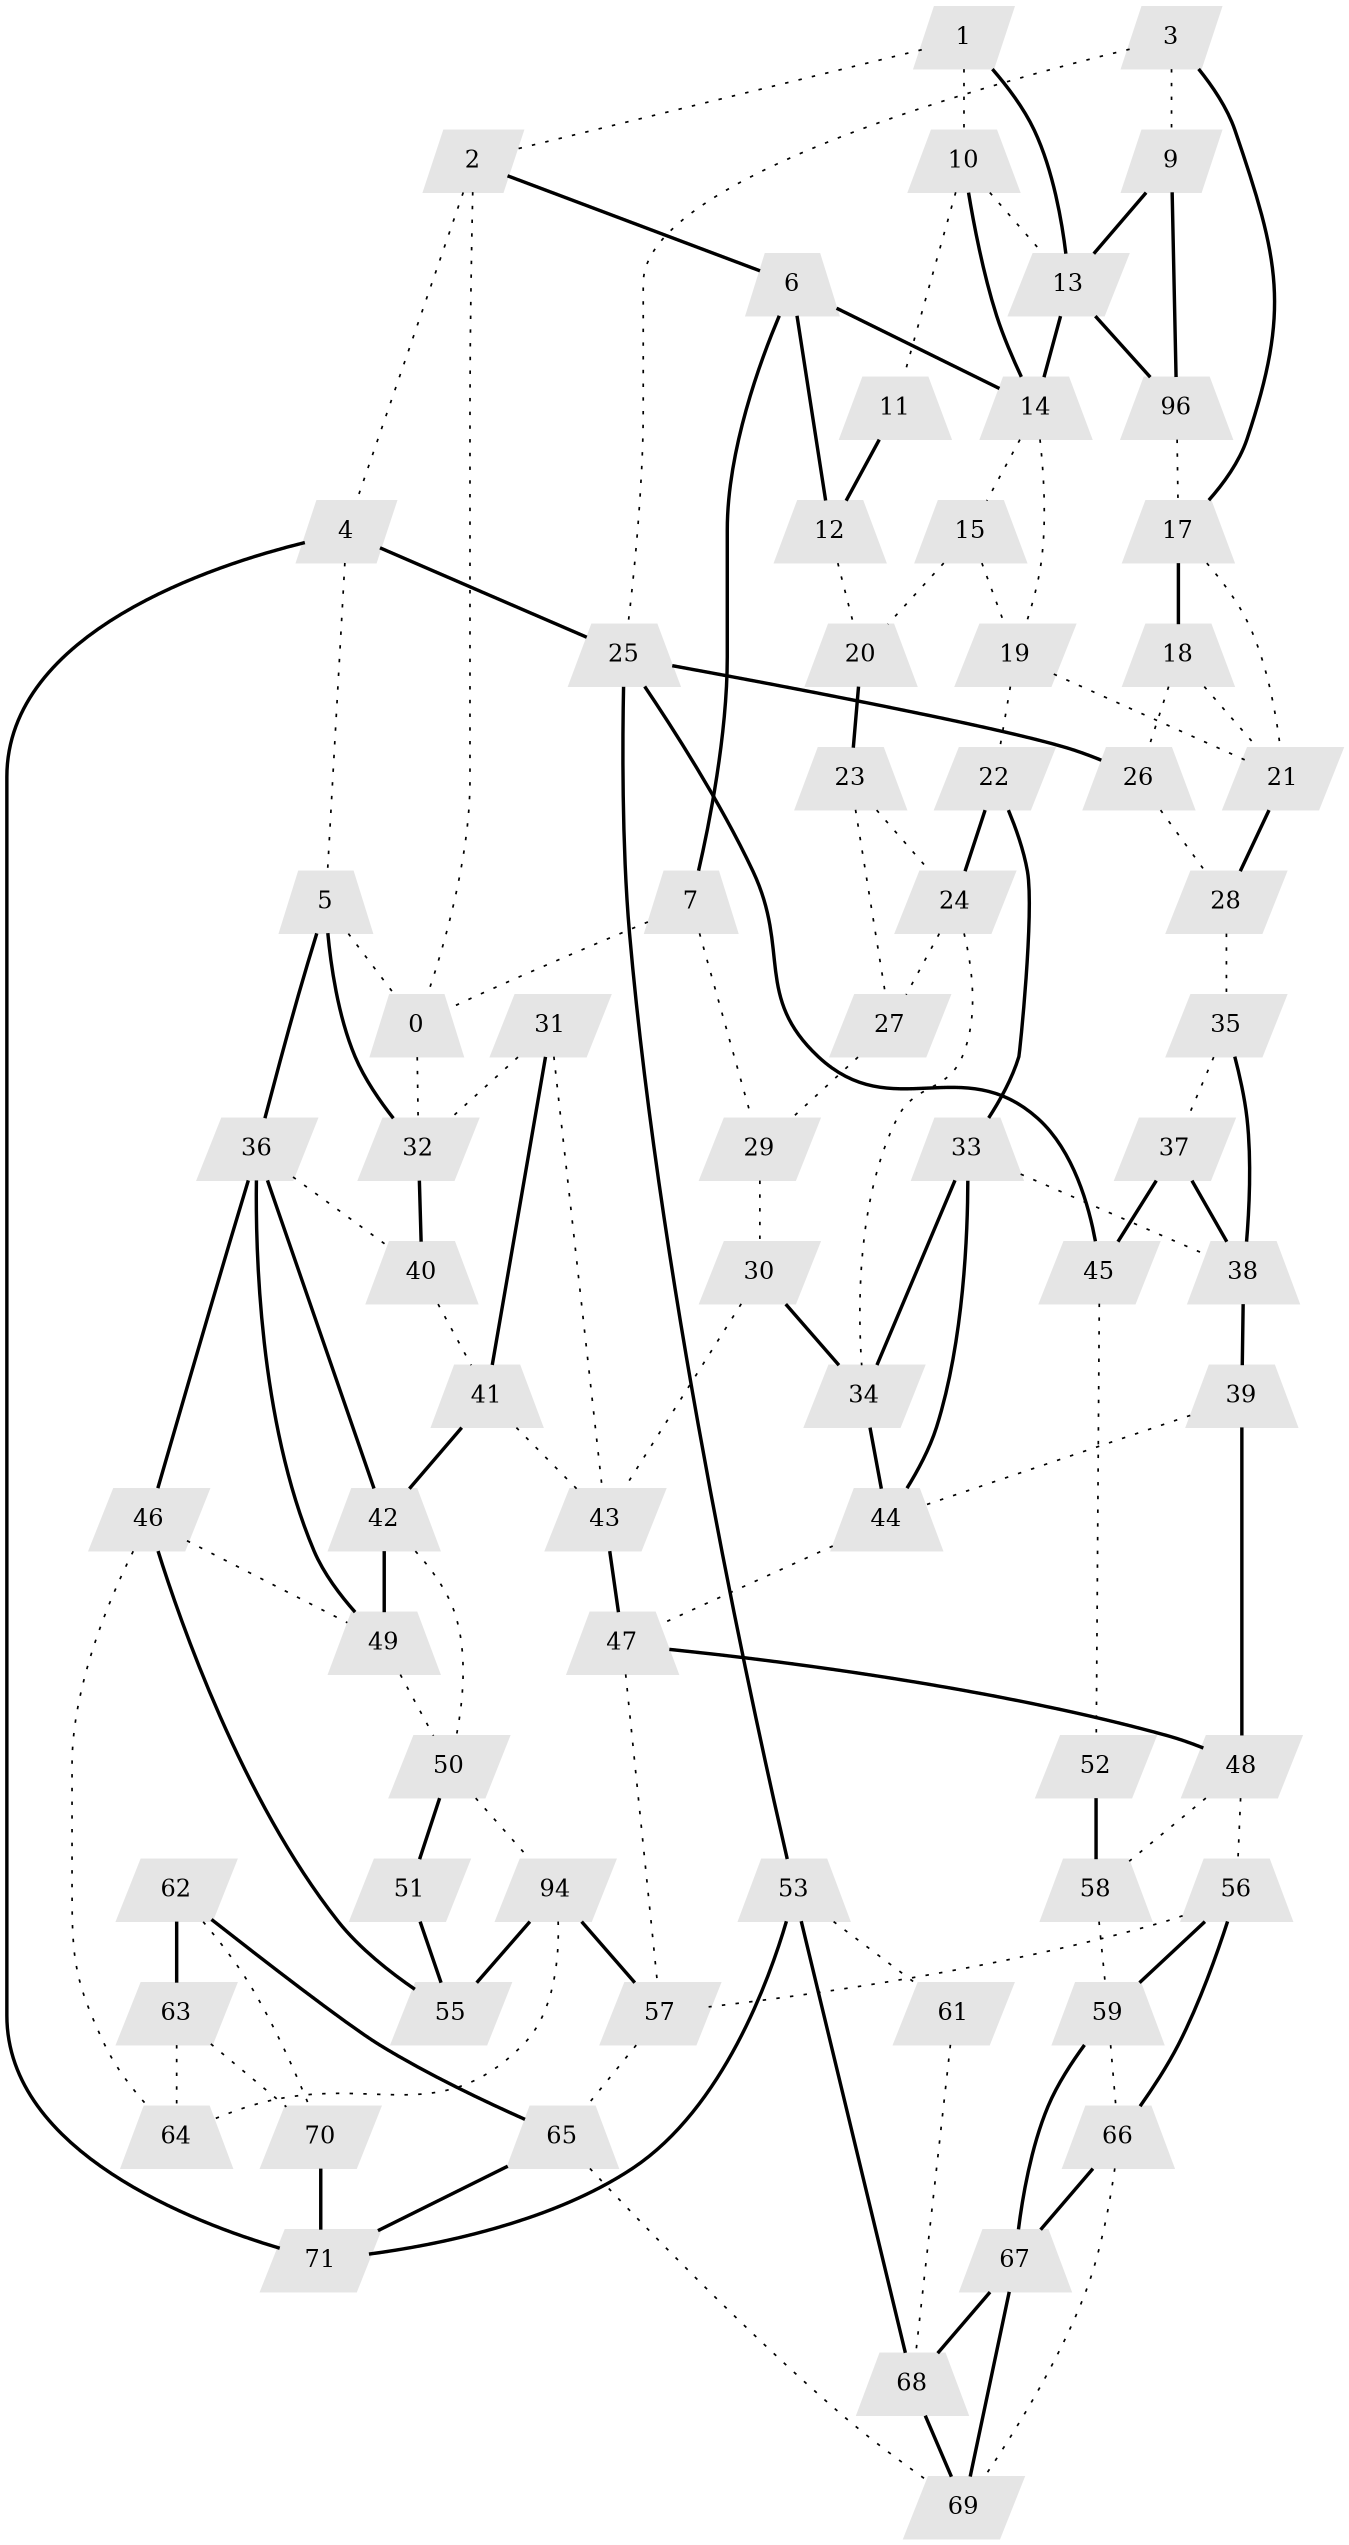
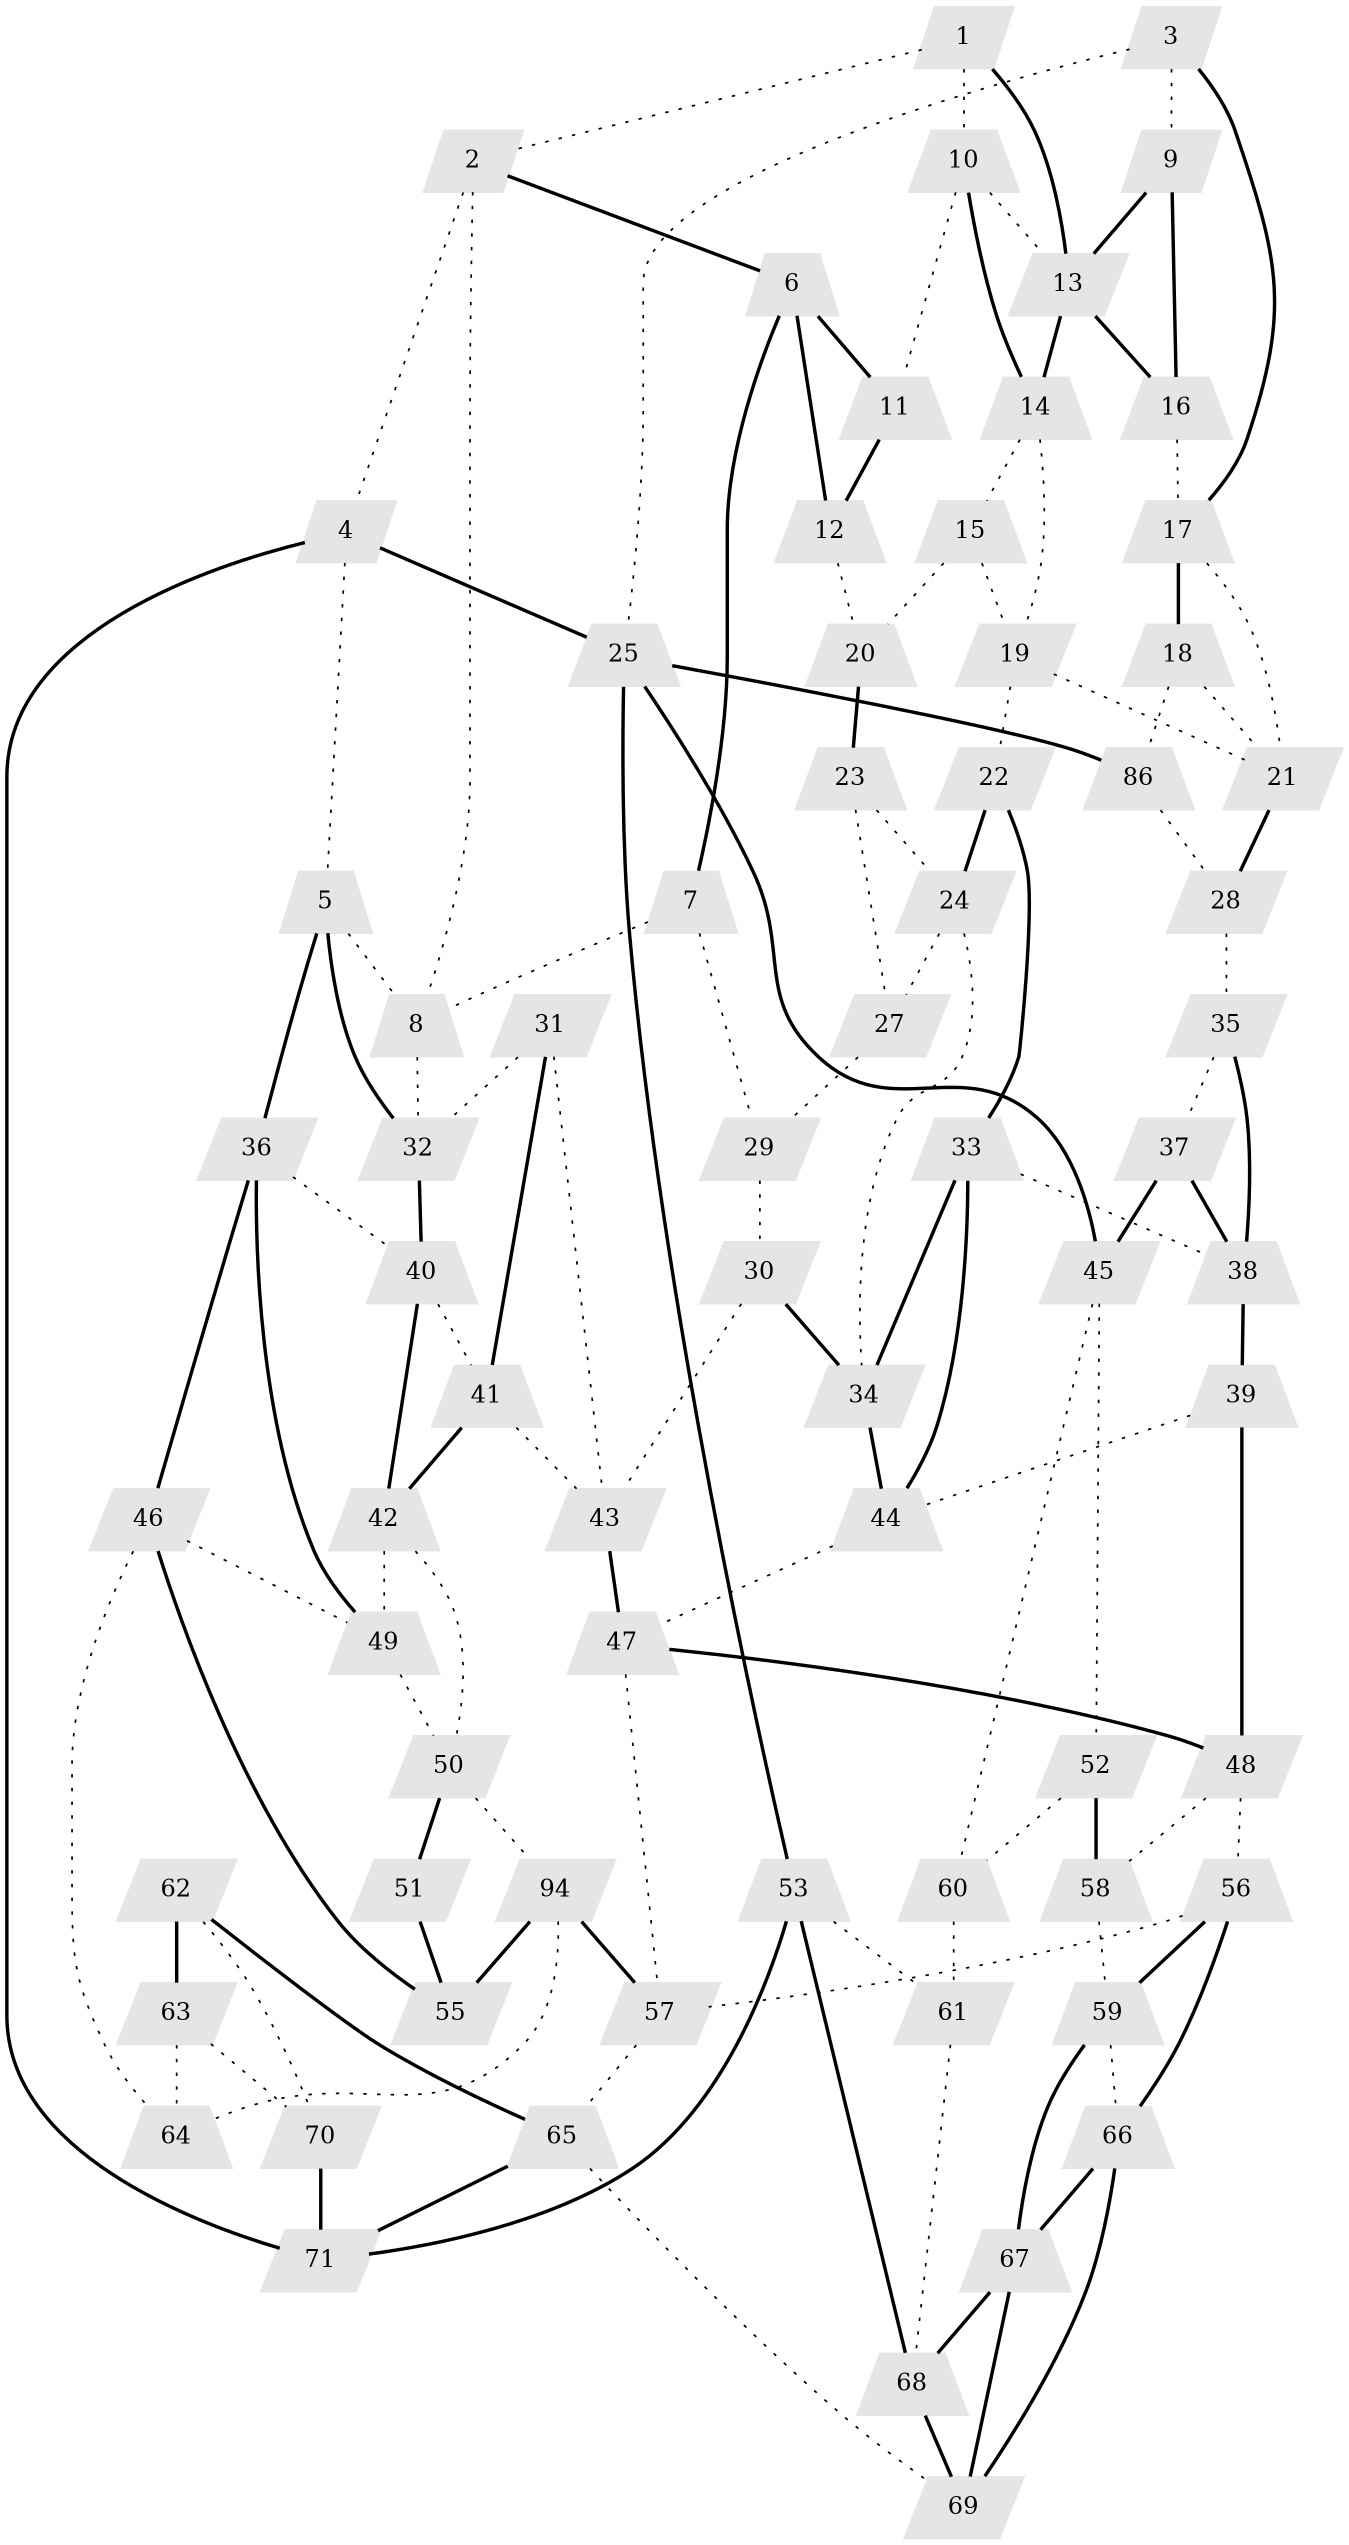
edge "6" -- "14": now "6" -- "11"
node "96": label "96" -> "16"
node "26": label "26" -> "86"
node "0": label "0" -> "8"
edge "36" -- "42": now "40" -- "42"
edge "42" -- "49": style bold -> dotted
node "60": added
edge "66" -- "69": style dotted -> bold
